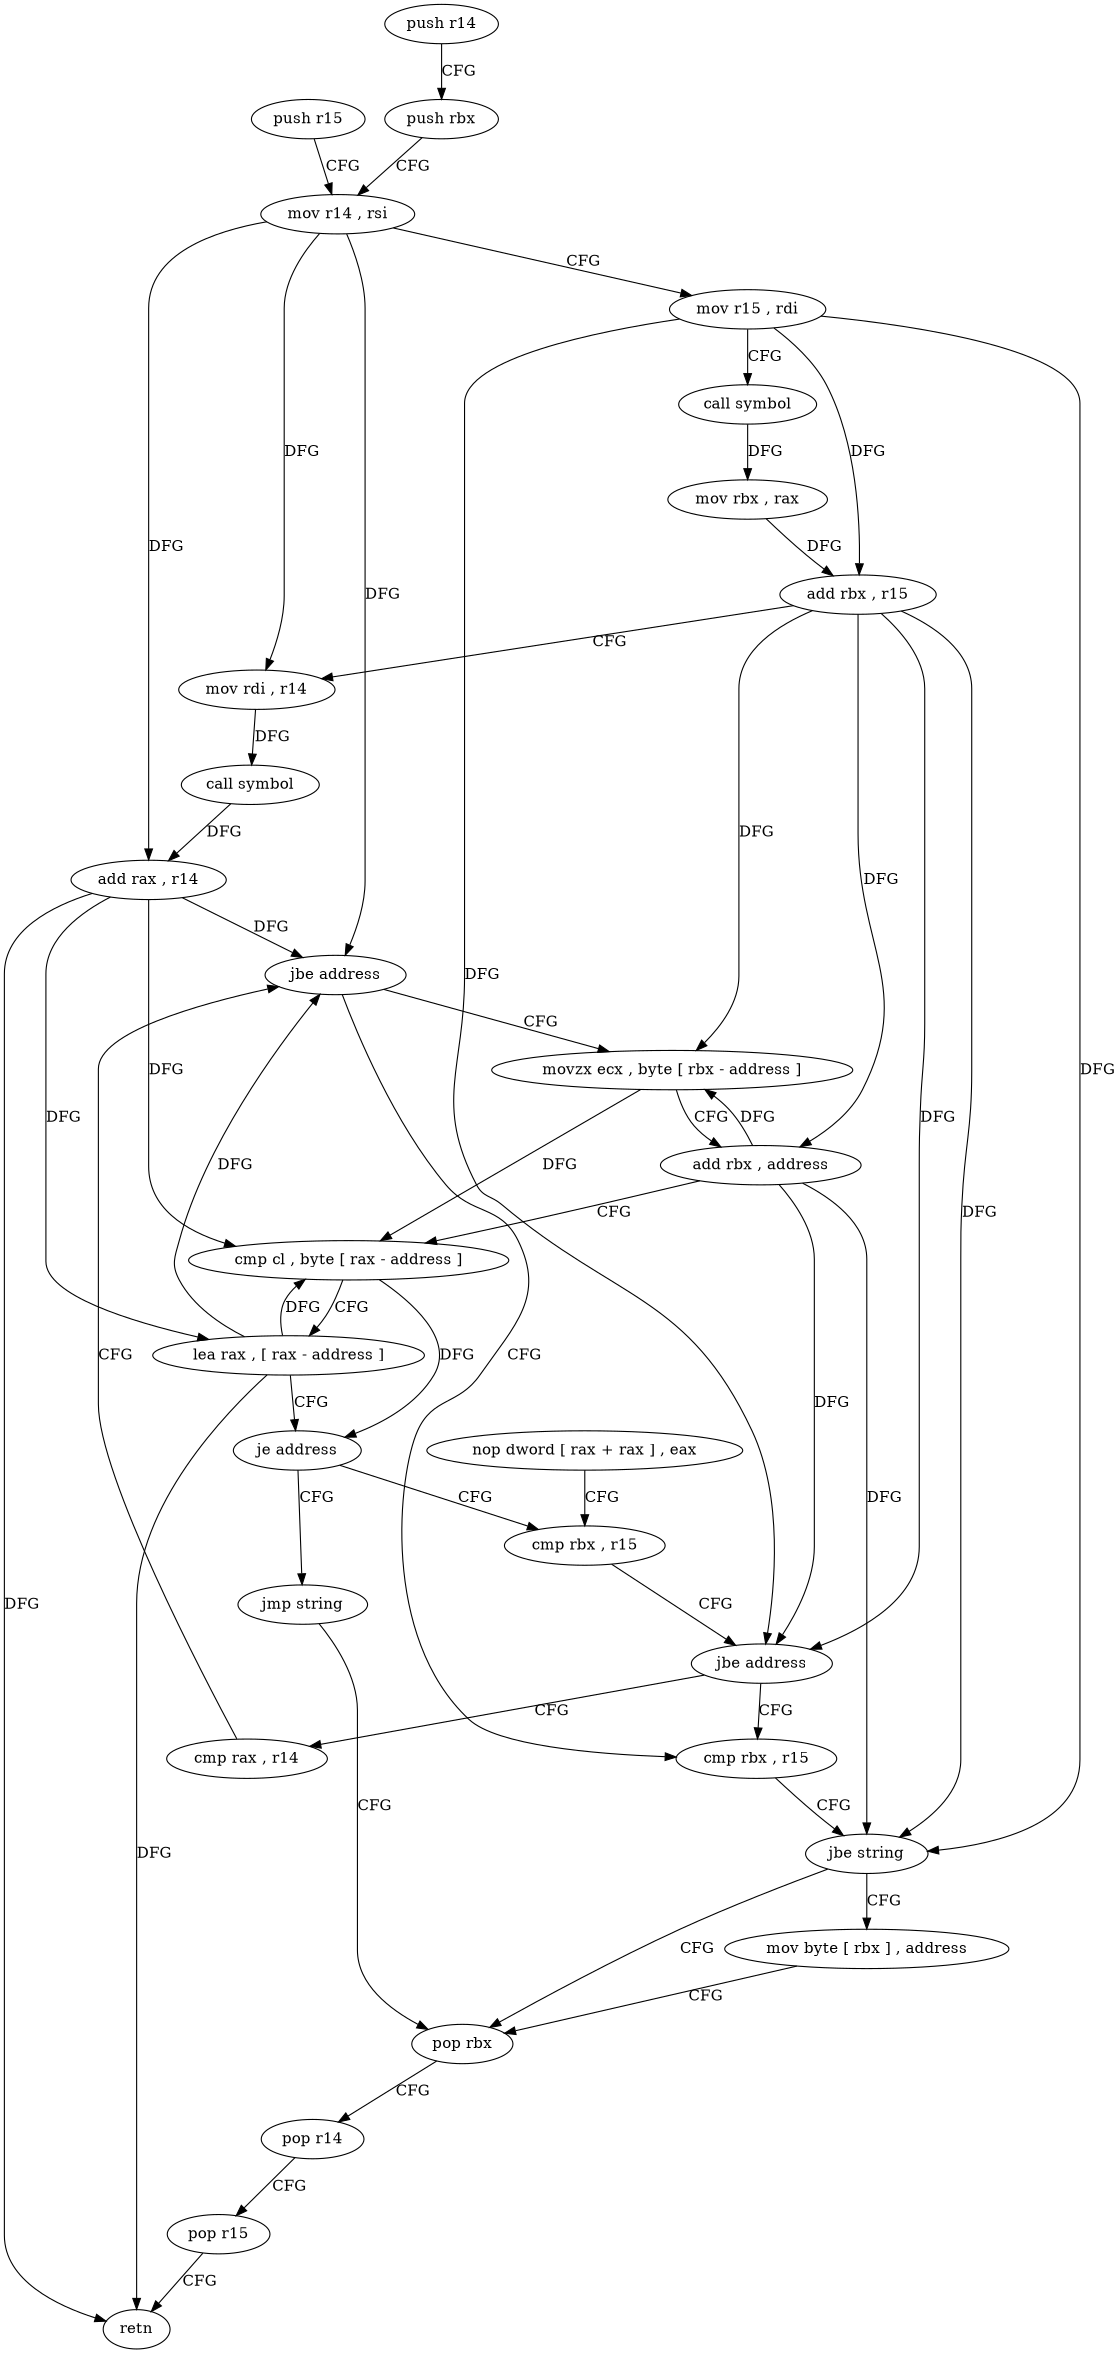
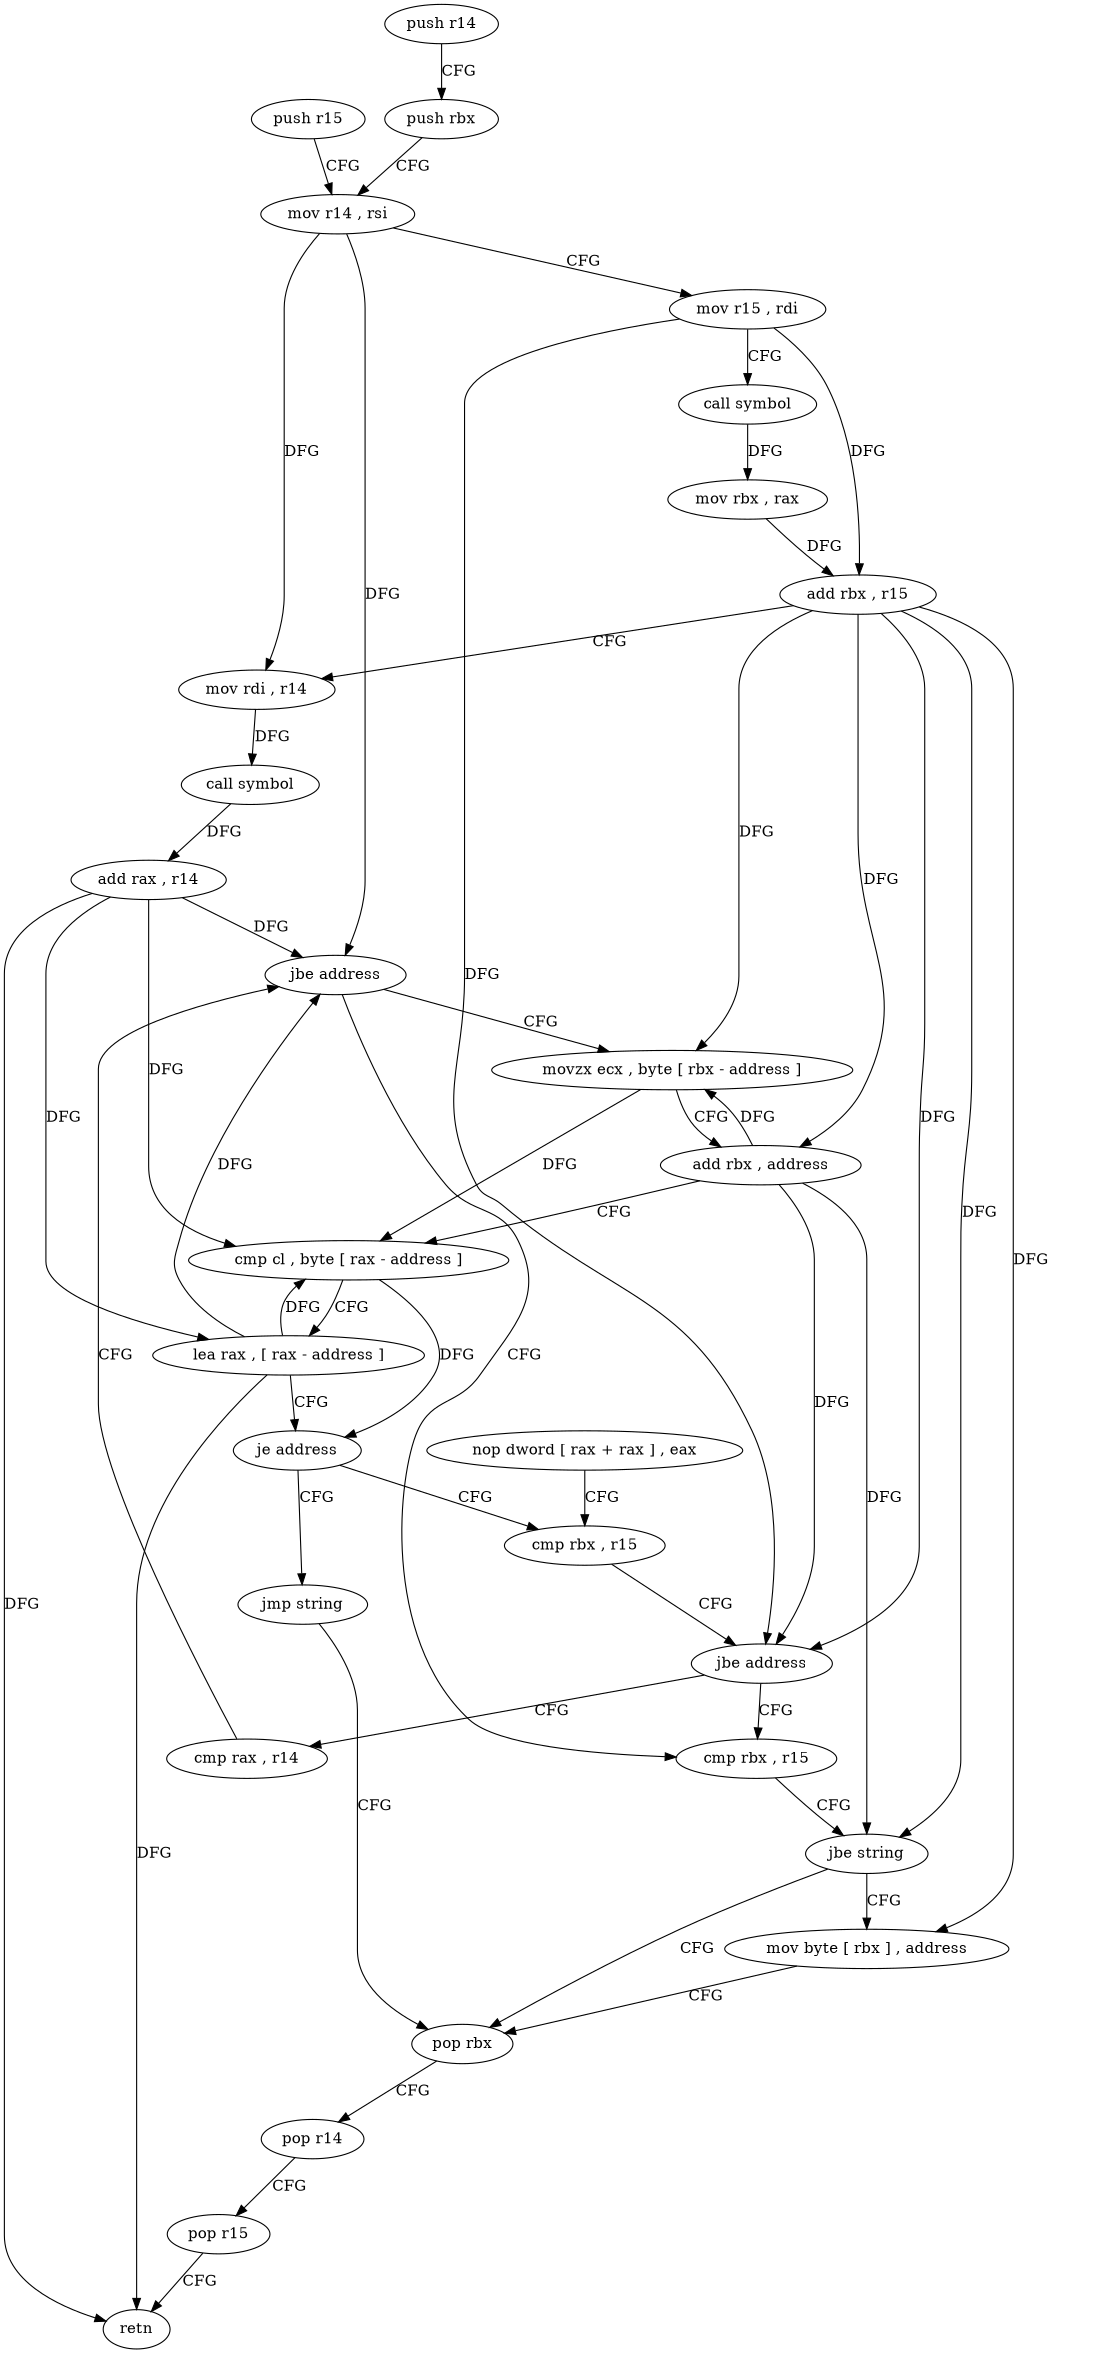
edge "mov r14 , rsi" -> "add rax , r14": removed, label "DFG"
edge "mov r15 , rdi" -> "jbe string": removed, label "DFG"
edge "add rbx , r15" -> "mov byte [ rbx ] , address": added, label "DFG"
